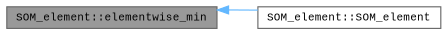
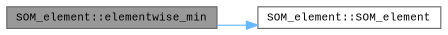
edge "SOM_element::SOM_element" -> "SOM_element::elementwise_min": reversed
